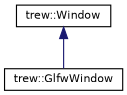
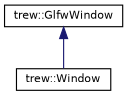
edge "trew::GlfwWindow" -> "trew::Window": reversed
